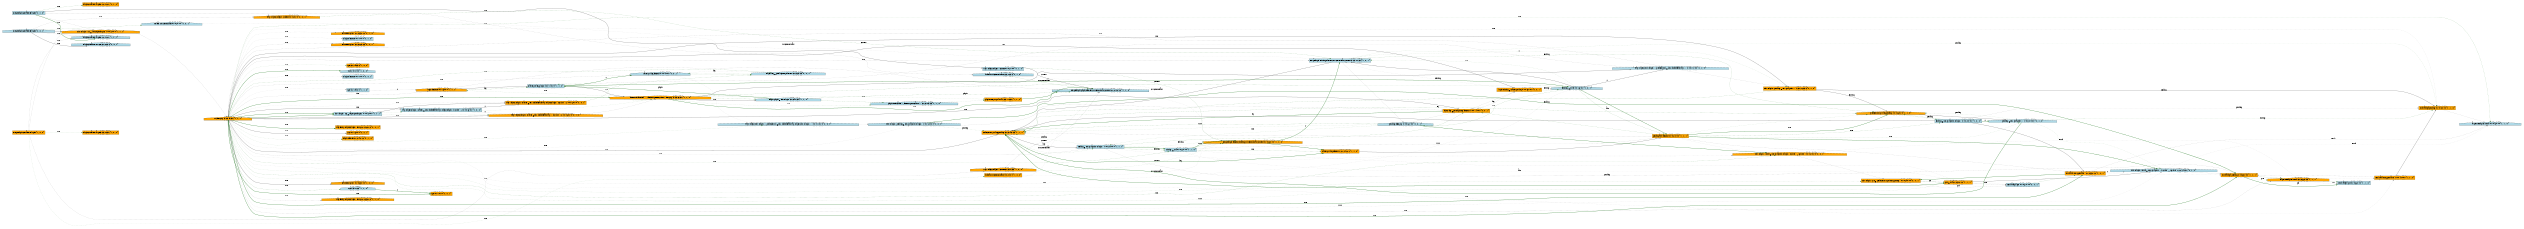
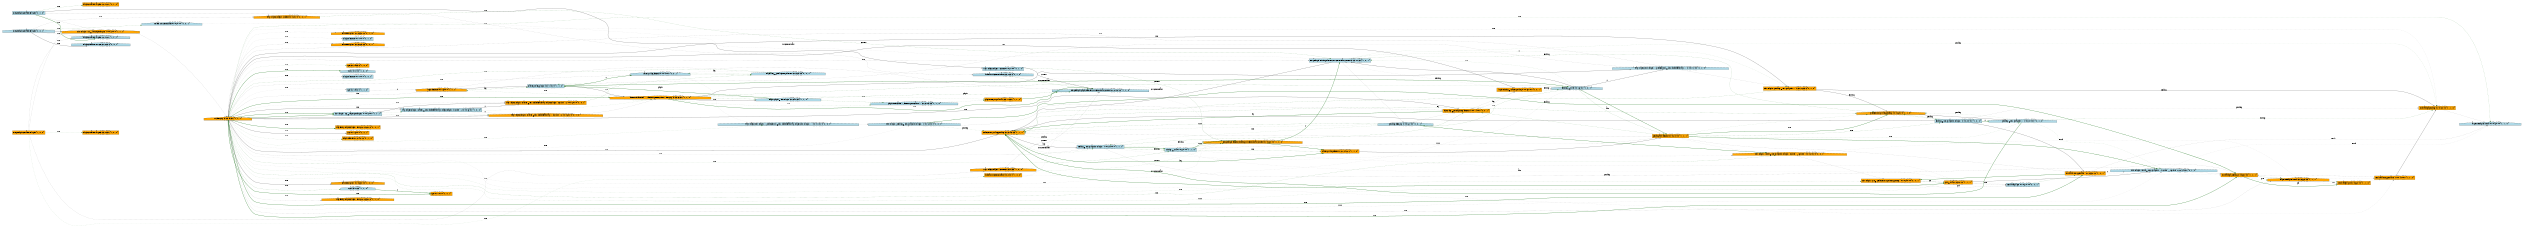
node "result.addAll(pre)@@@38@@@['1', '1', '0']": fillcolor lightblue -> orange
